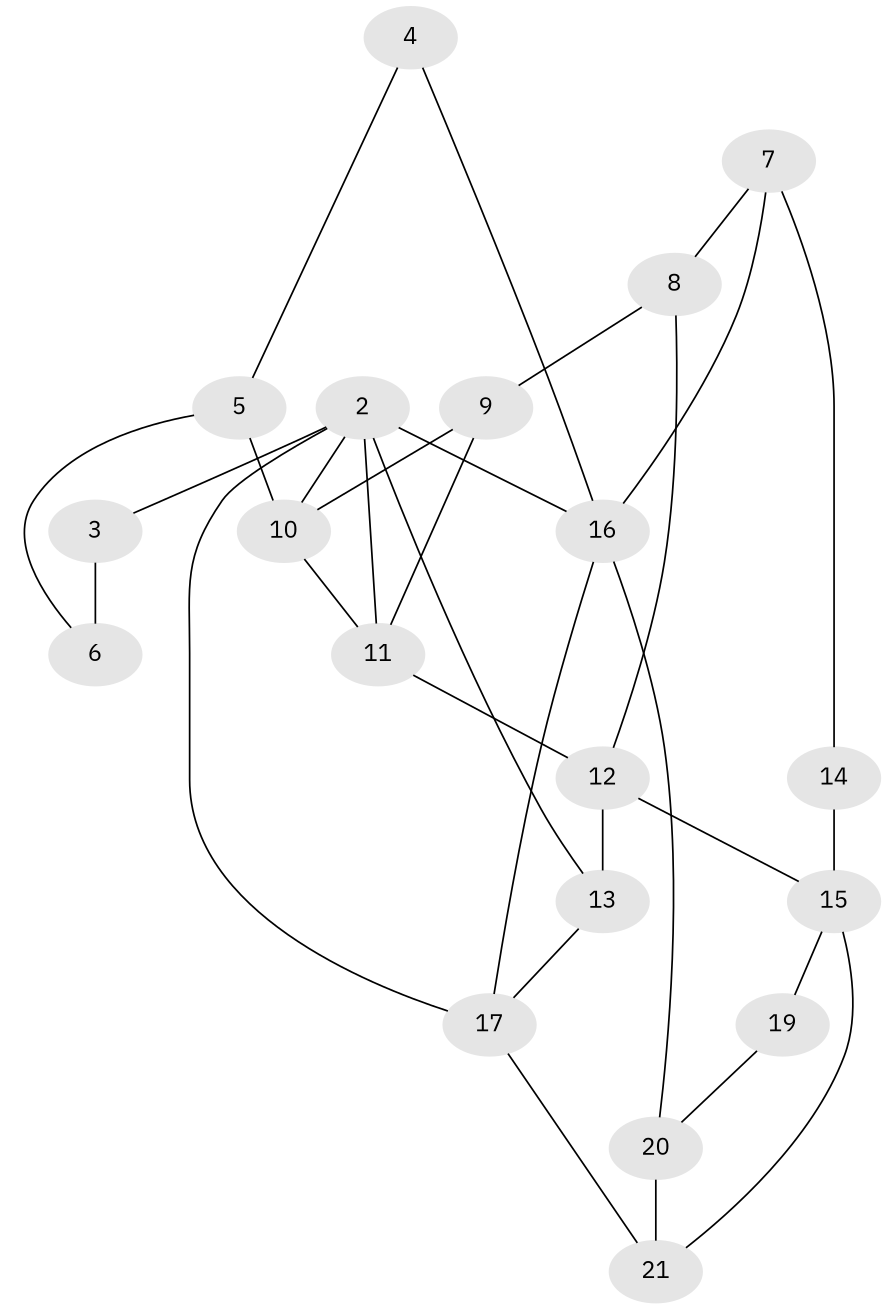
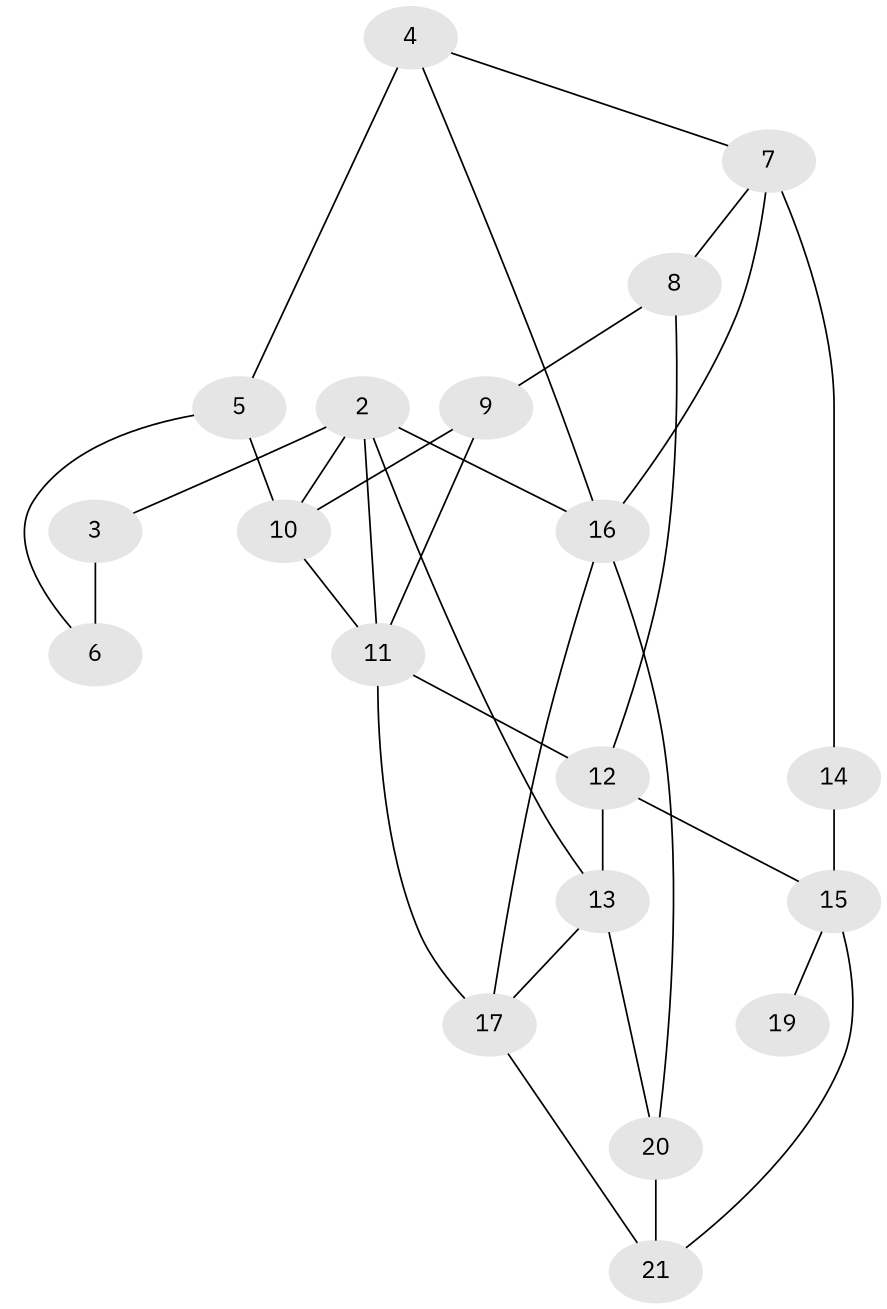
edge "4" -- "7": added
edge "2" -- "17": now "11" -- "17"
edge "19" -- "20": now "13" -- "20"
